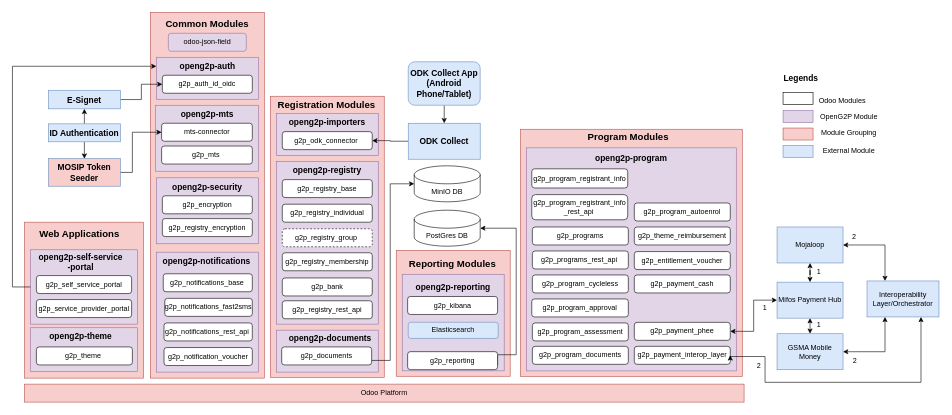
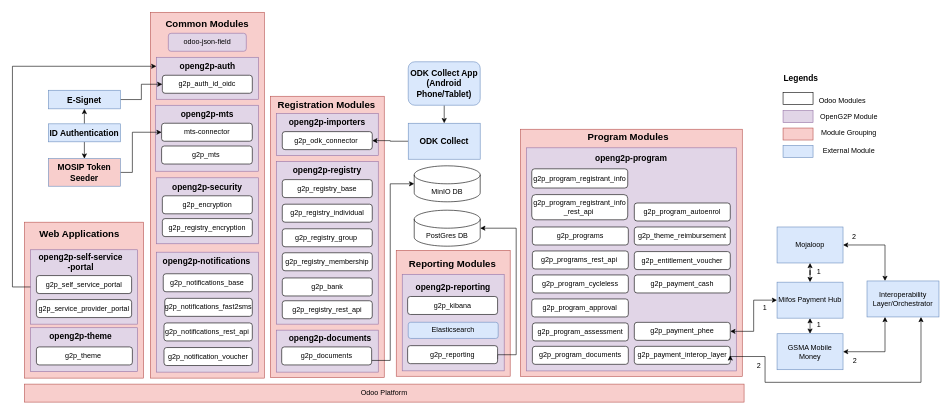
node "g2p_registry_group": style dashed -> solid
node "g2p_reporting": moved (453, 361) -> (453, 355)
